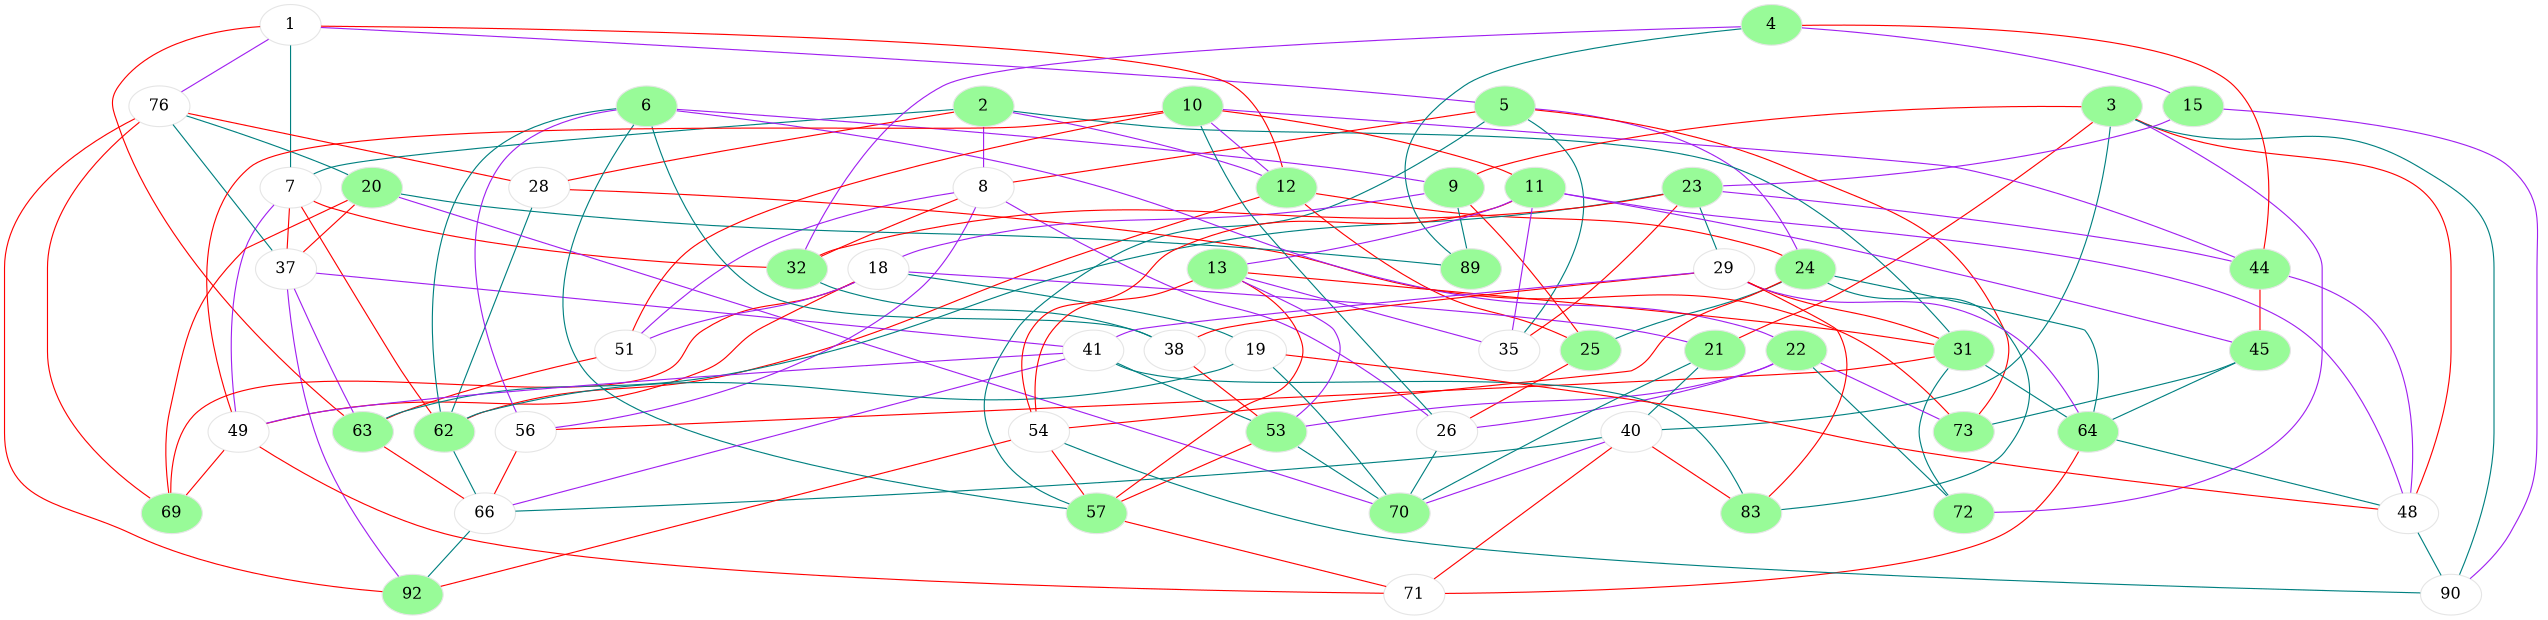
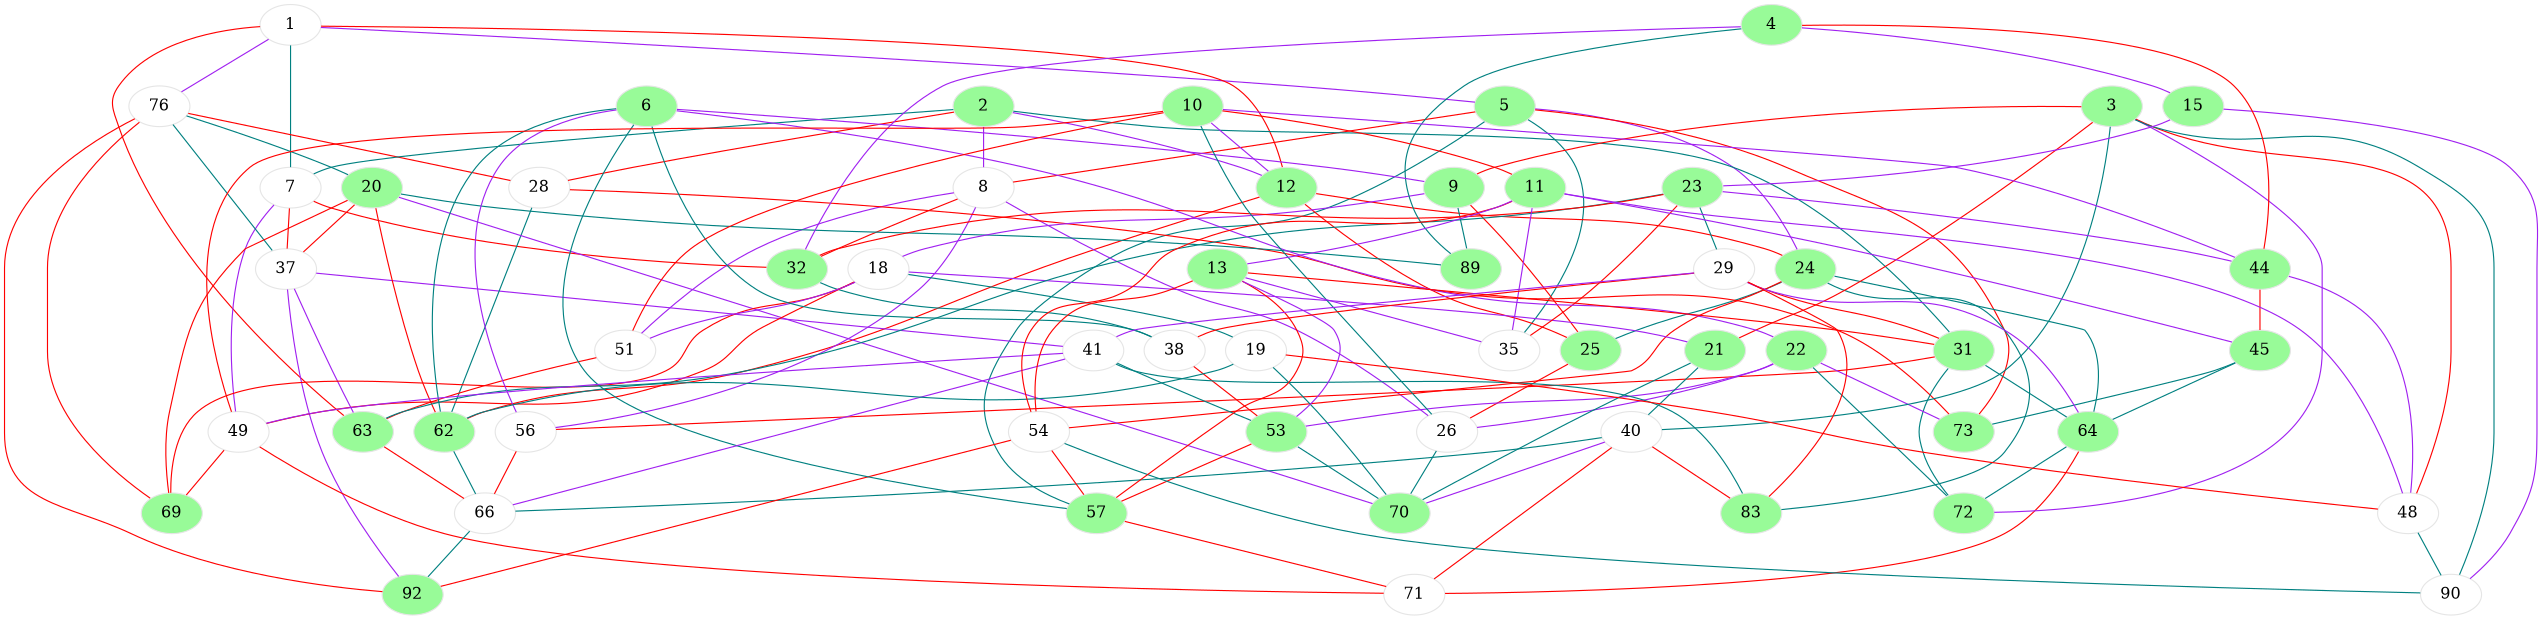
edge "7" -- "62": now "20" -- "62"
edge "64" -- "48": now "64" -- "72"
